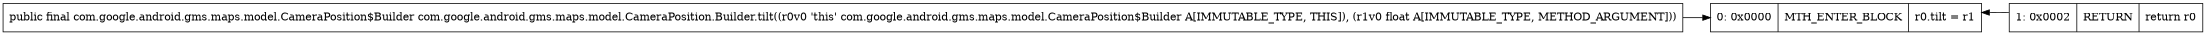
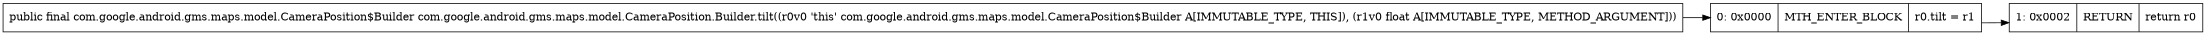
edge "1: 0x0002" -> "0: 0x0000": reversed
